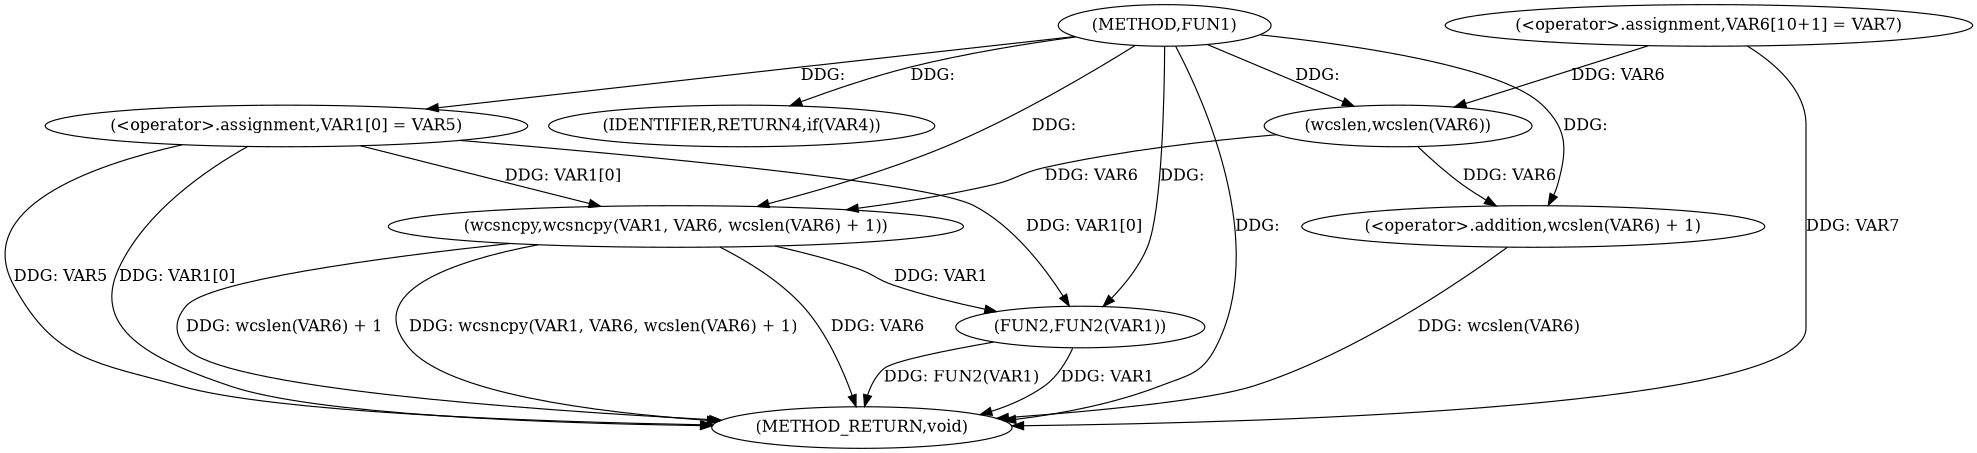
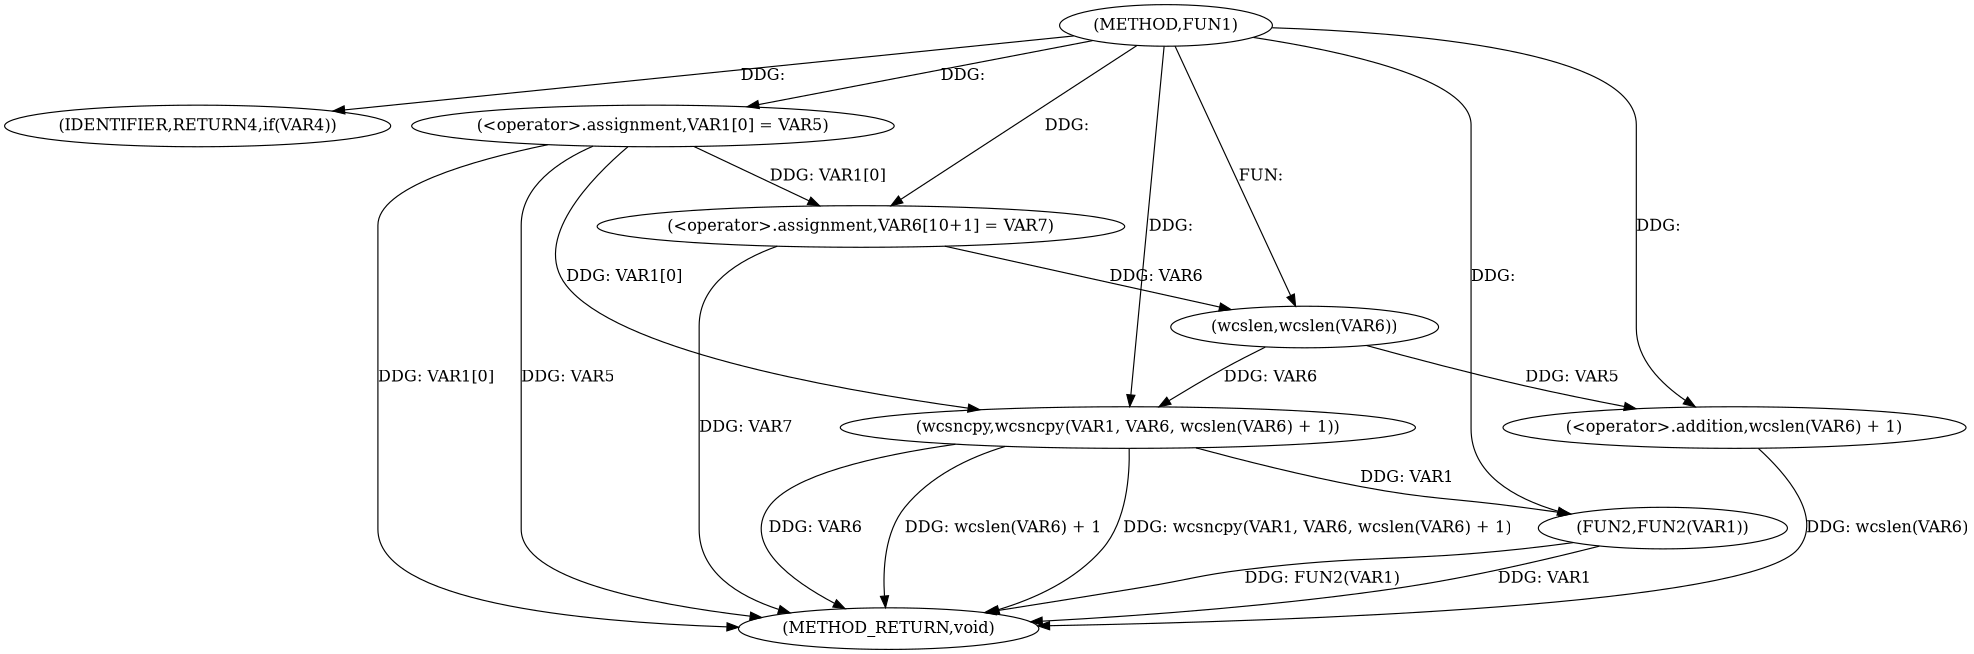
edge "(METHOD,FUN1)" -> "(wcslen,wcslen(VAR6))": label "DDG: " -> "FUN: "
edge "(<operator>.assignment,VAR1[0] = VAR5)" -> "(FUN2,FUN2(VAR1))": now "(<operator>.assignment,VAR1[0] = VAR5)" -> "(<operator>.assignment,VAR6[10+1] = VAR7)"
edge "(wcslen,wcslen(VAR6))" -> "(<operator>.addition,wcslen(VAR6) + 1)": label "DDG: VAR6" -> "DDG: VAR5"
edge "(METHOD,FUN1)" -> "(METHOD_RETURN,void)": now "(METHOD,FUN1)" -> "(<operator>.assignment,VAR6[10+1] = VAR7)"
